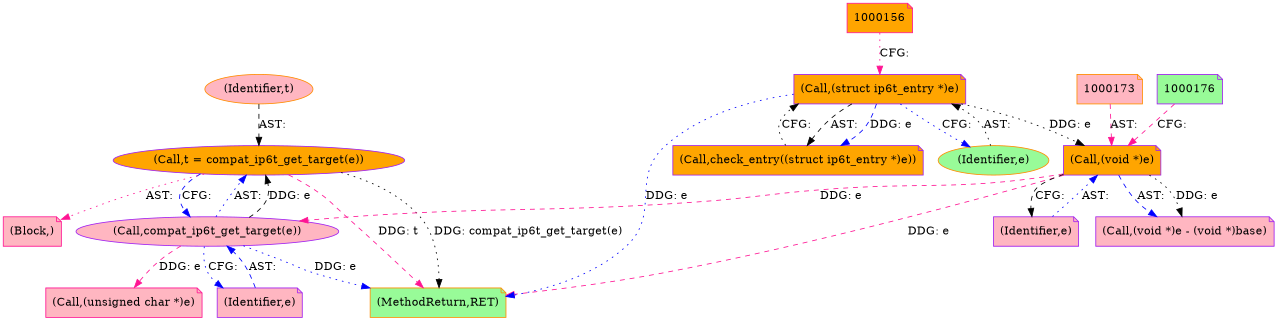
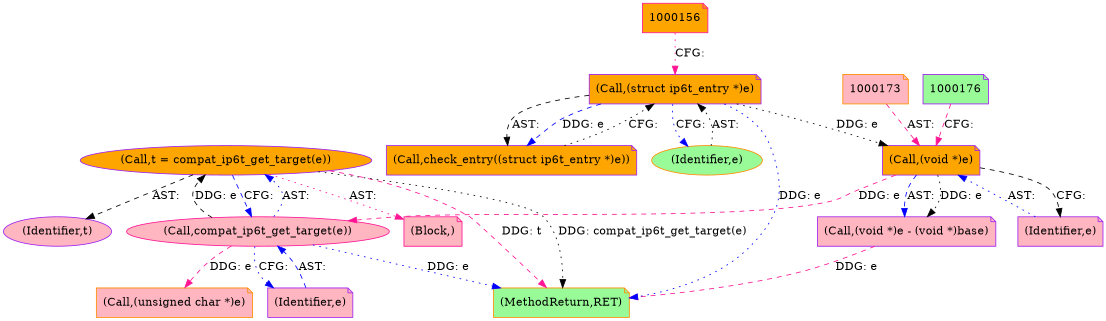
node "(Identifier,t)": color darkorange -> purple
edge "(Identifier,t)" -> "(Call,t = compat_ip6t_get_target(e))": reversed
node "(Call,compat_ip6t_get_target(e))": color purple -> deeppink
edge "(Call,(void *)e)" -> "(MethodReturn,RET)": now "(Call,(void *)e - (void *)base)" -> "(MethodReturn,RET)"
node "(Call,(unsigned char *)e)": color deeppink -> darkorange
